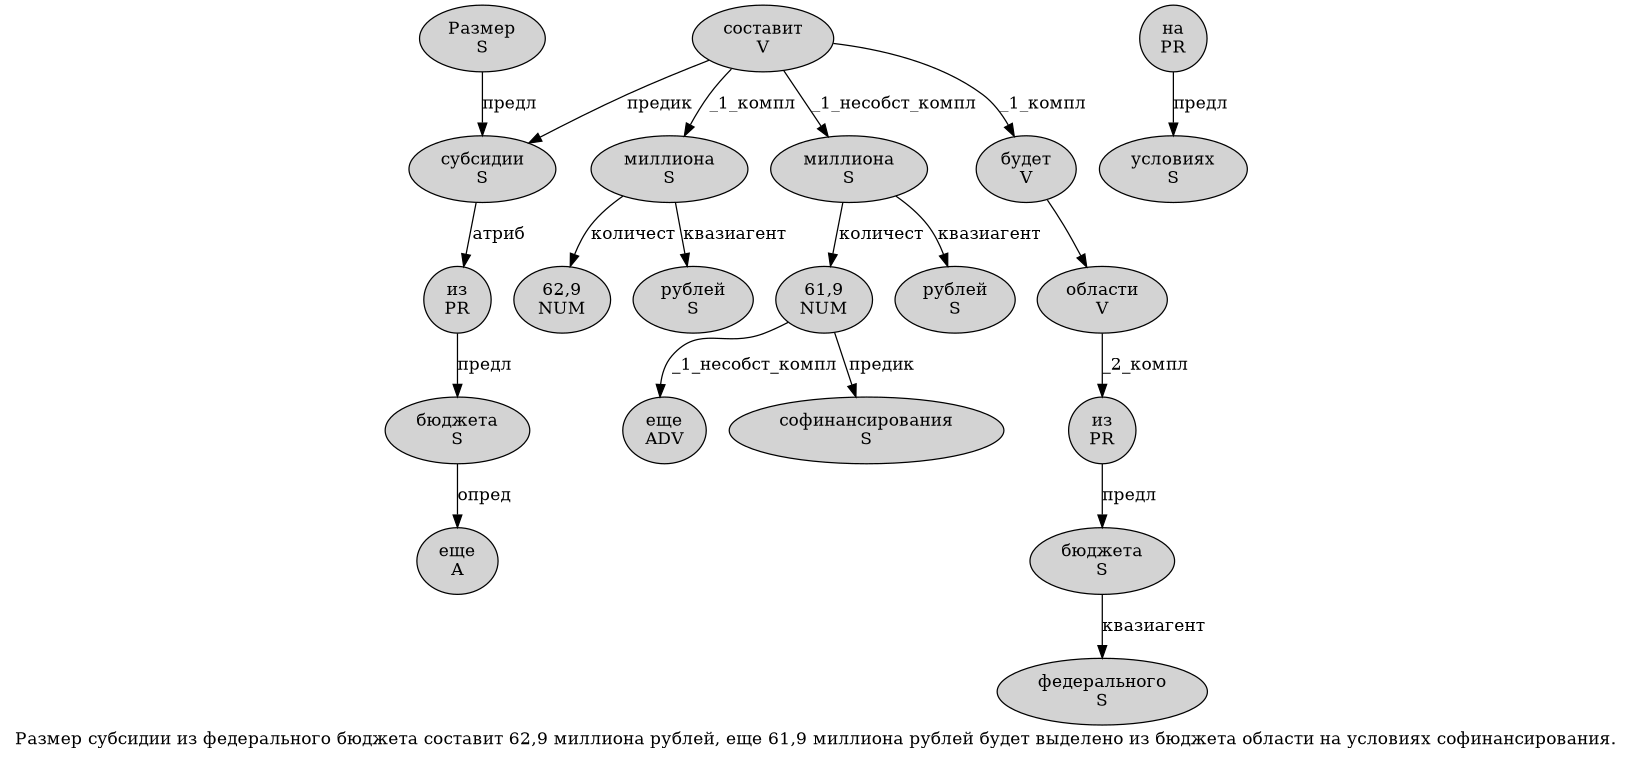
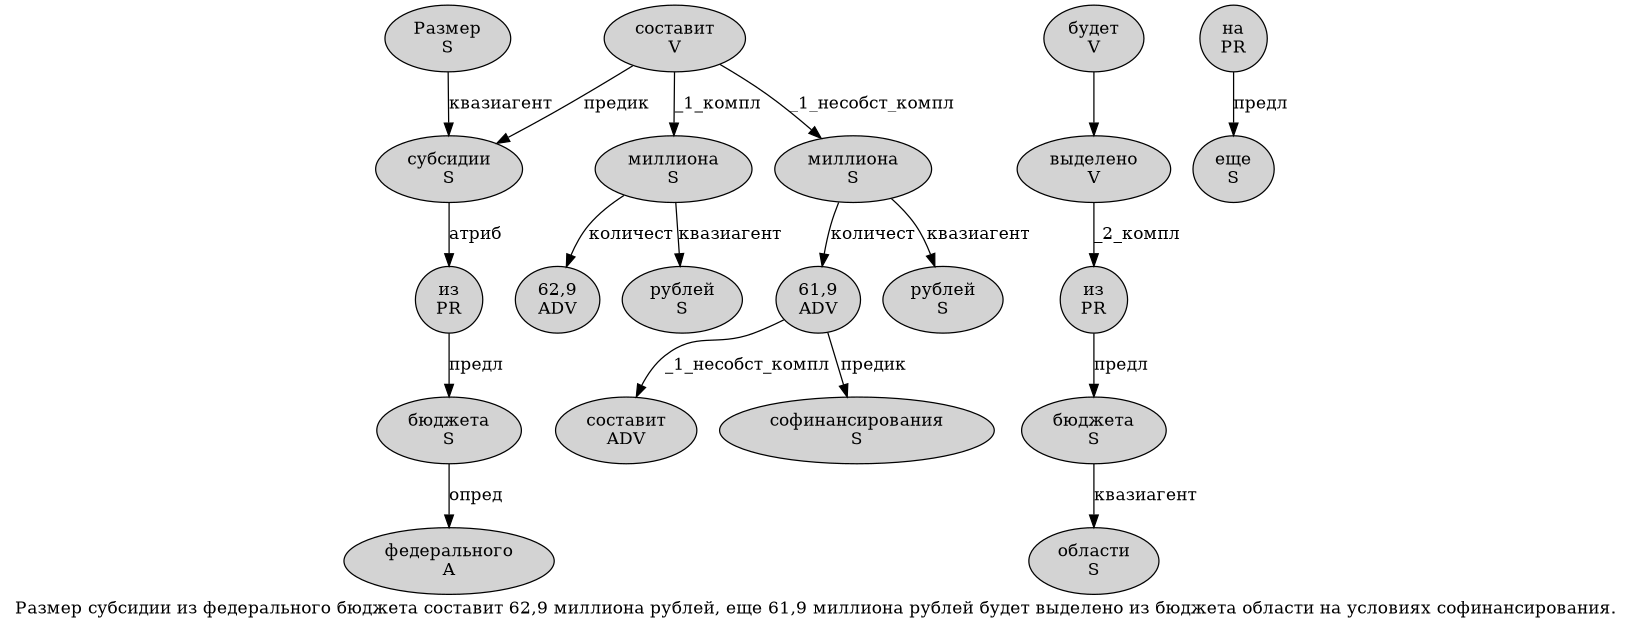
edge "составит V" -> "будет V": removed, label "_1_компл"
edge "Размер S" -> "субсидии S": label "предл" -> "квазиагент"
node "условиях S": label "условиях S" -> "еще S"
node "62,9 NUM": label "62,9 NUM" -> "62,9 ADV"
node "61,9 NUM": label "61,9 NUM" -> "61,9 ADV"
node "области V": label "области V" -> "выделено V"
node "еще ADV": label "еще ADV" -> "составит ADV"
node "еще A": label "еще A" -> "федерального A"
node "федерального S": label "федерального S" -> "области S"
